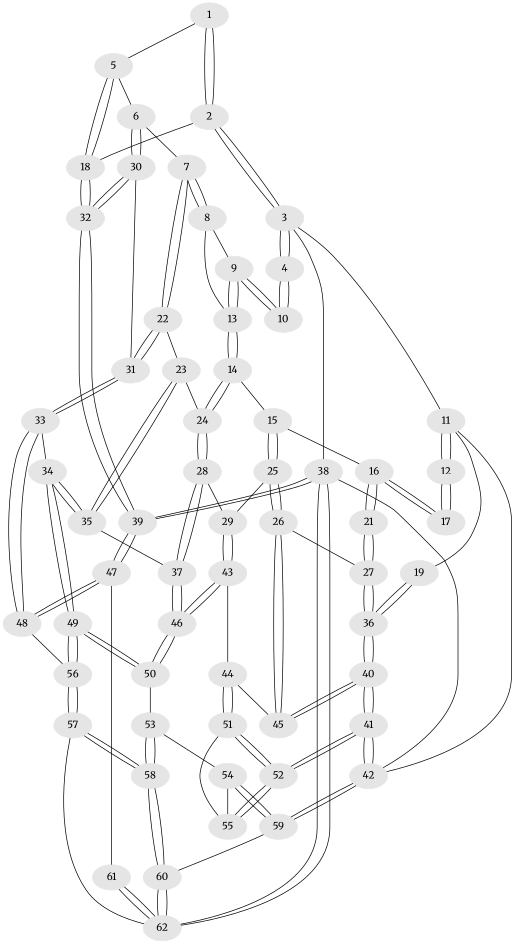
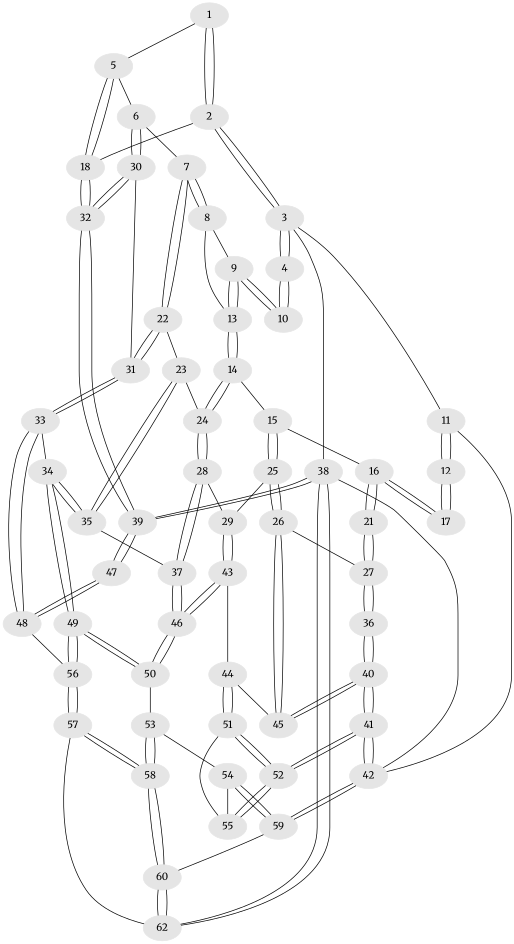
node "19": removed
node "61": removed
